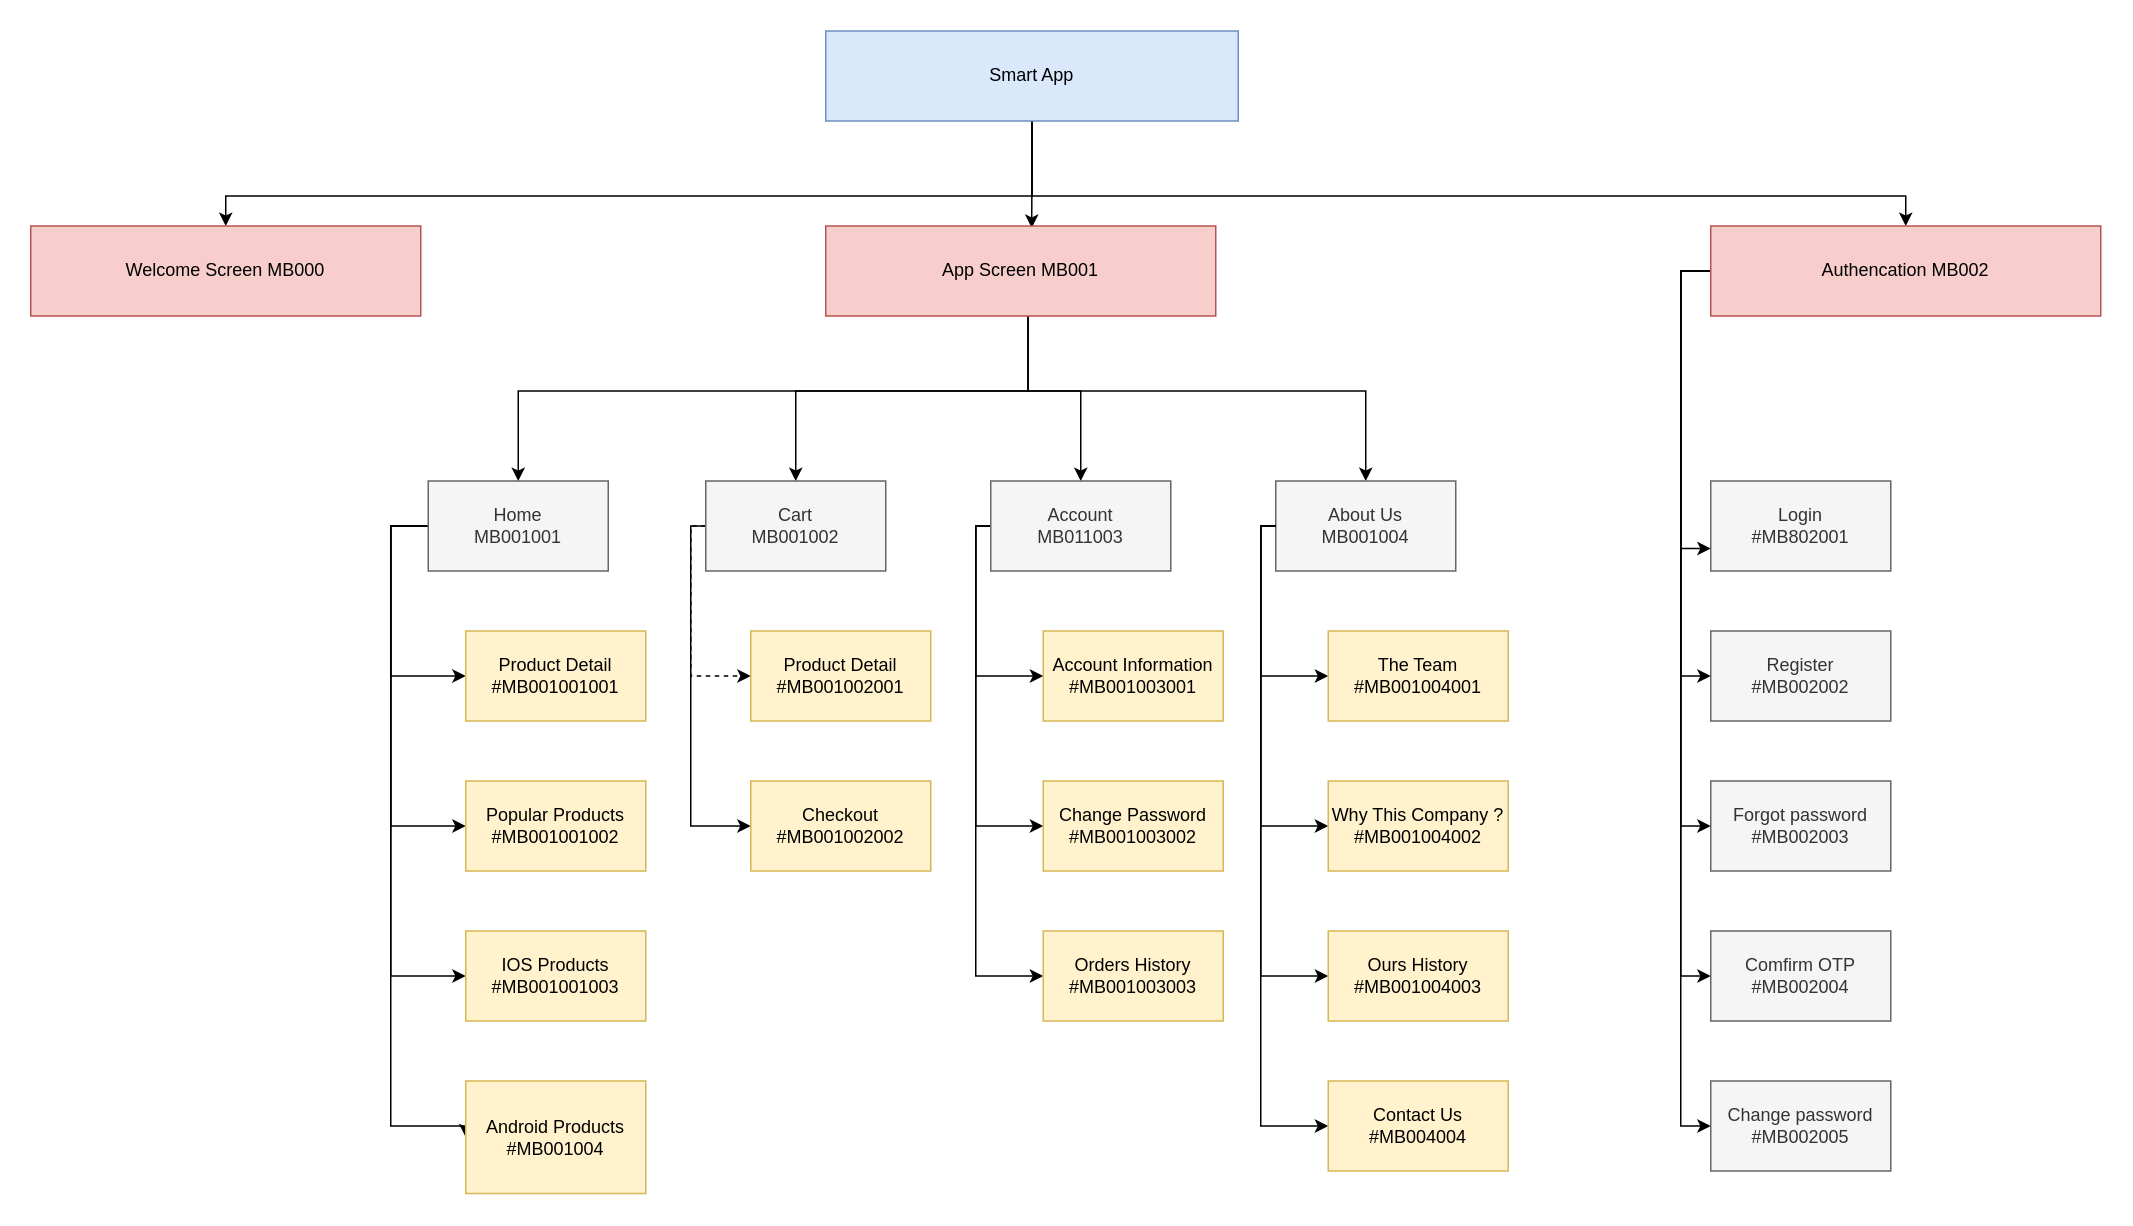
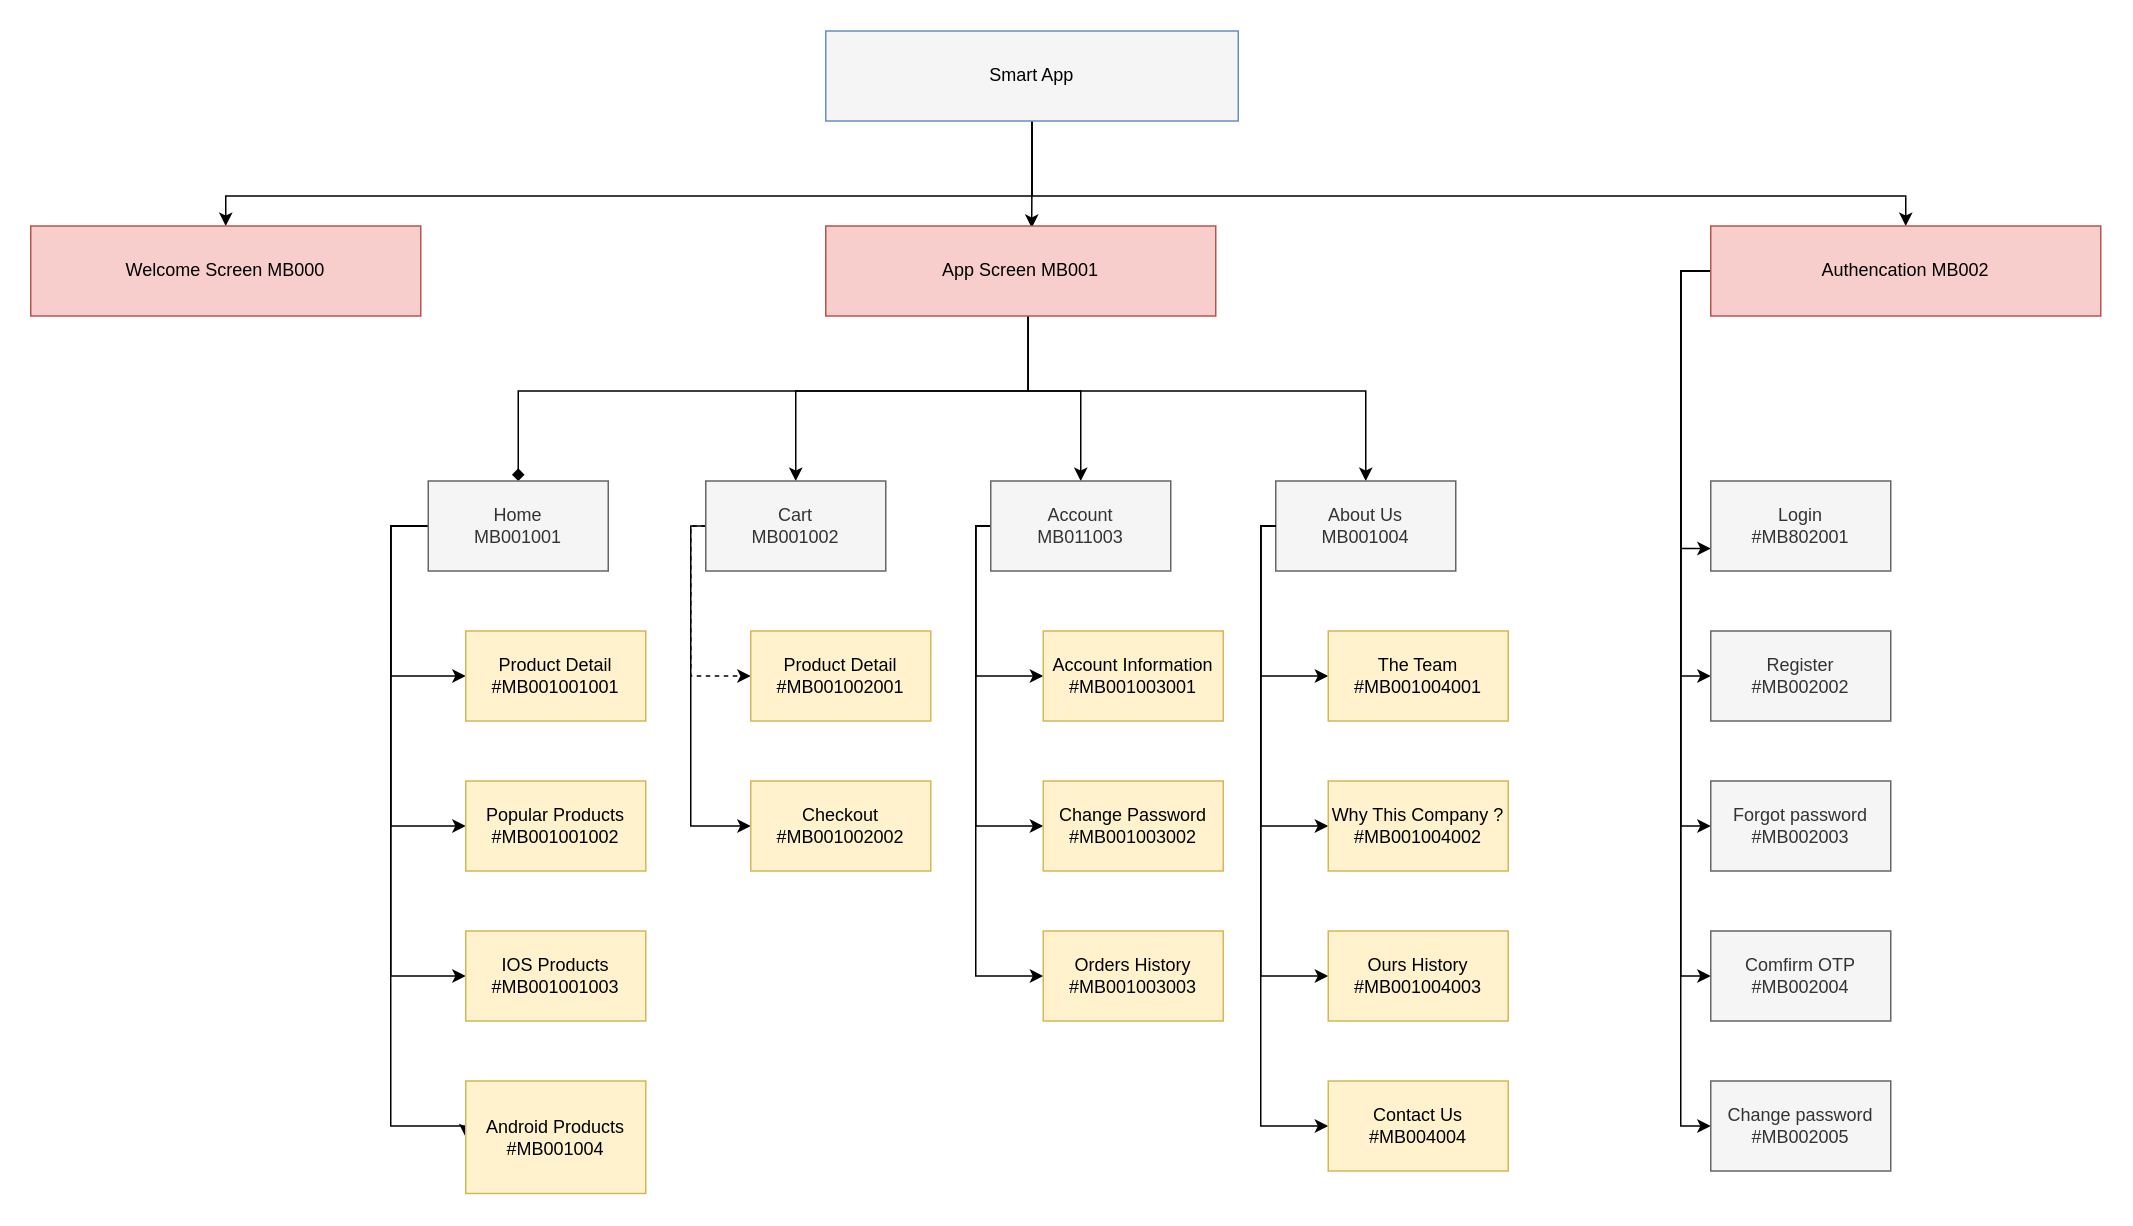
node "Smart App": fillcolor #dae8fc -> #f5f5f5
edge "App Screen MB001" -> "Home MB001001": arrowhead classic -> diamond
